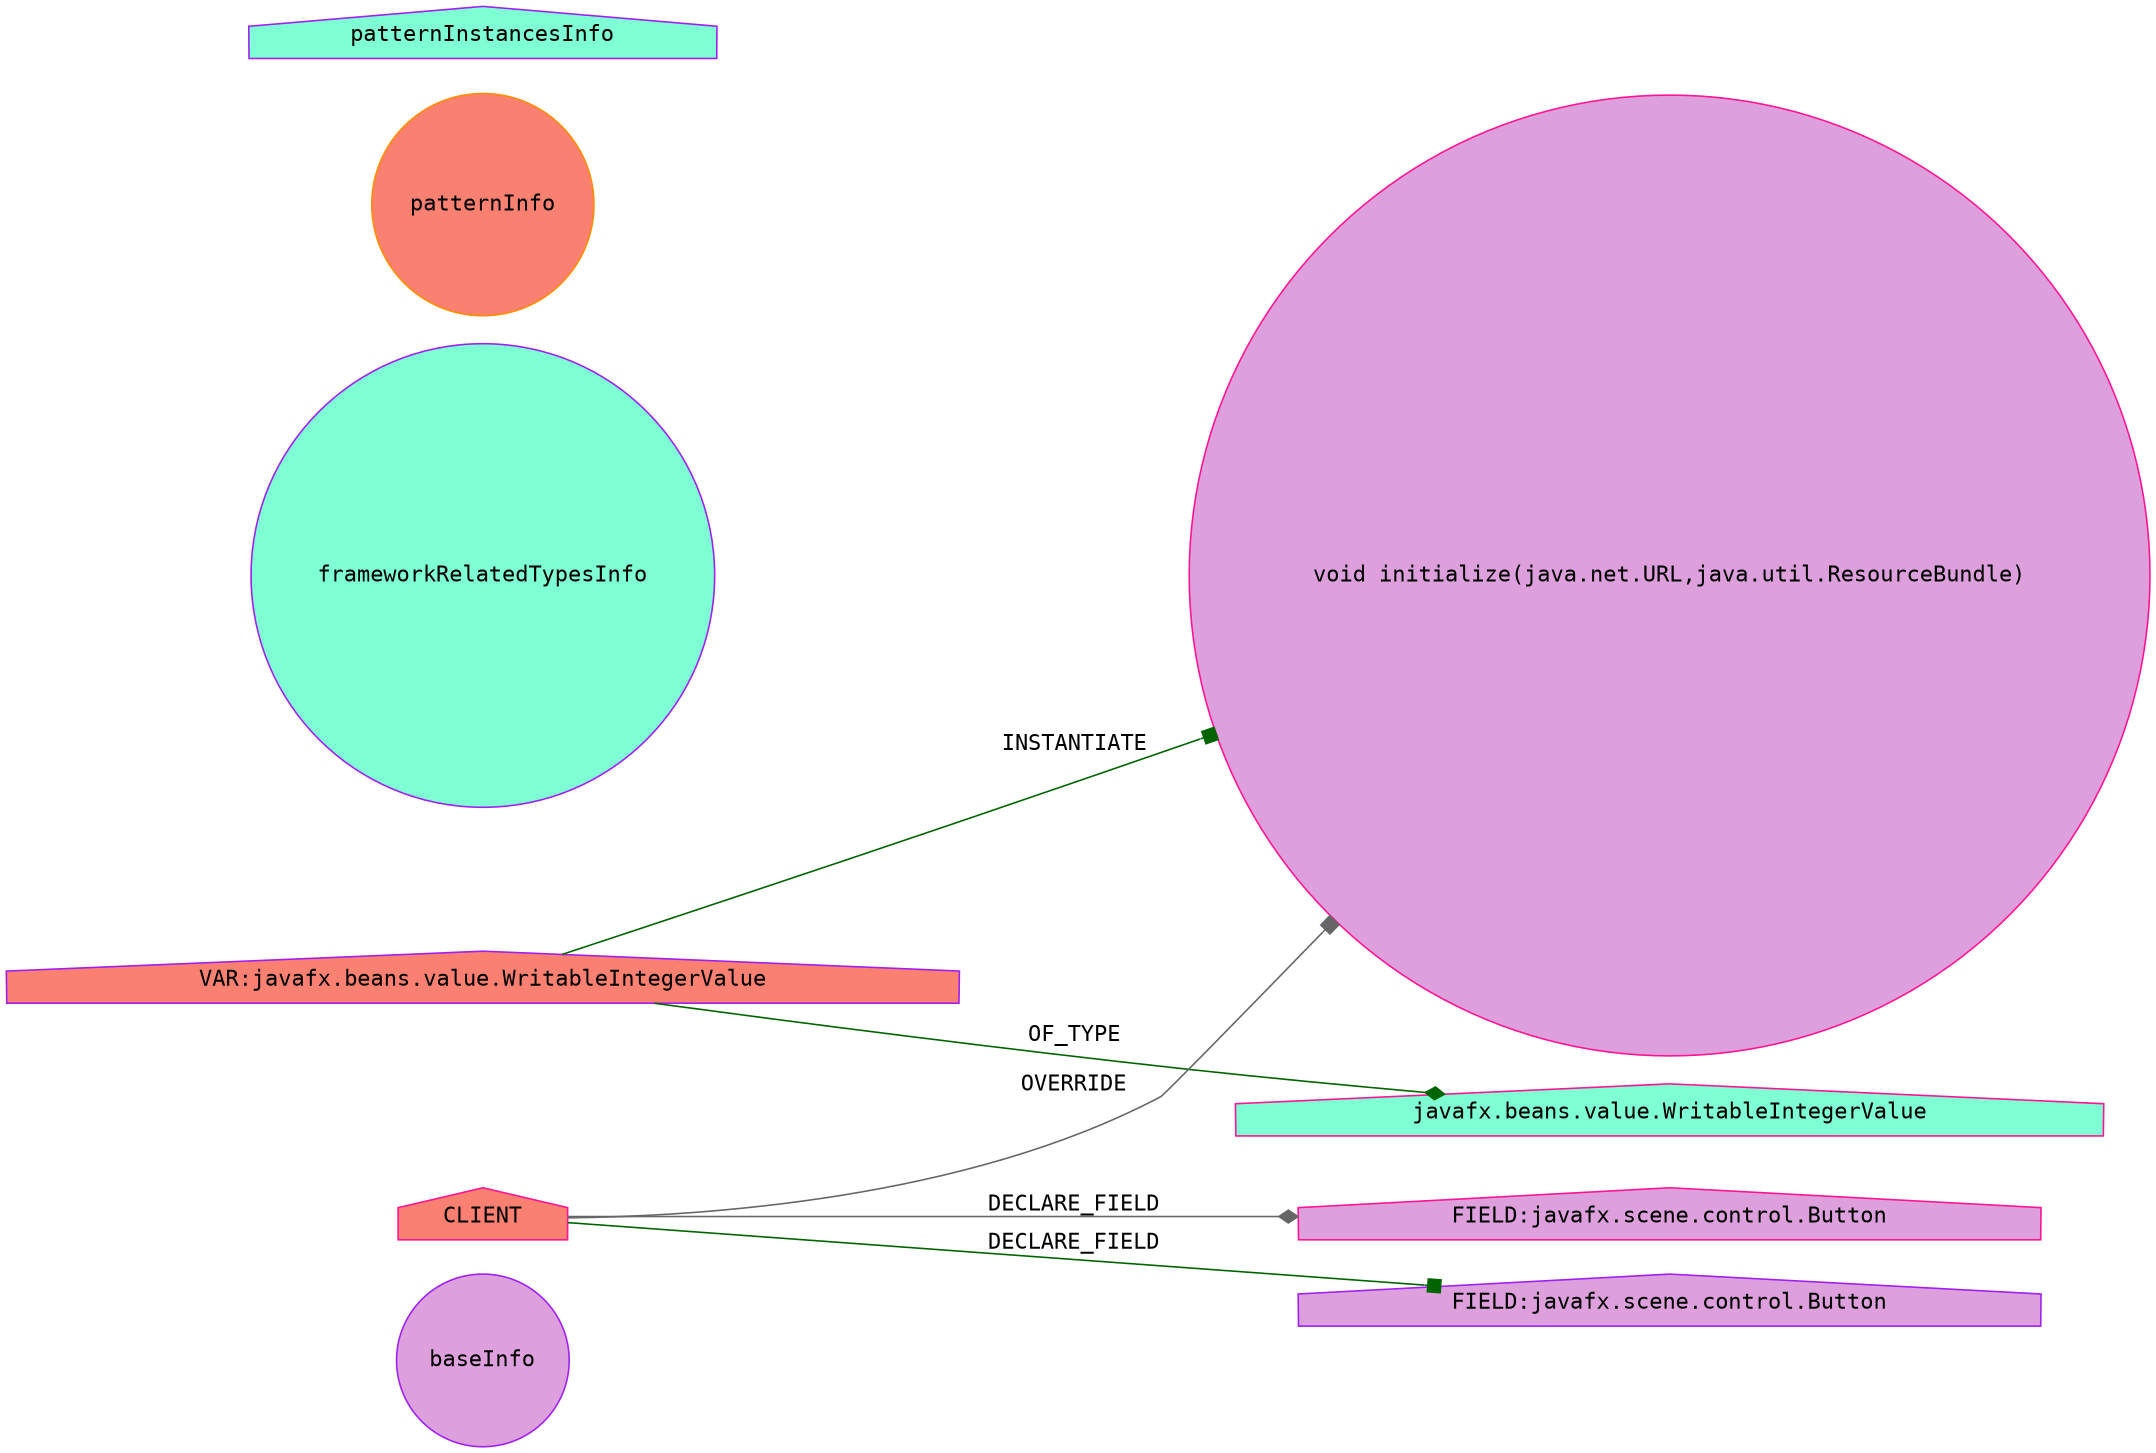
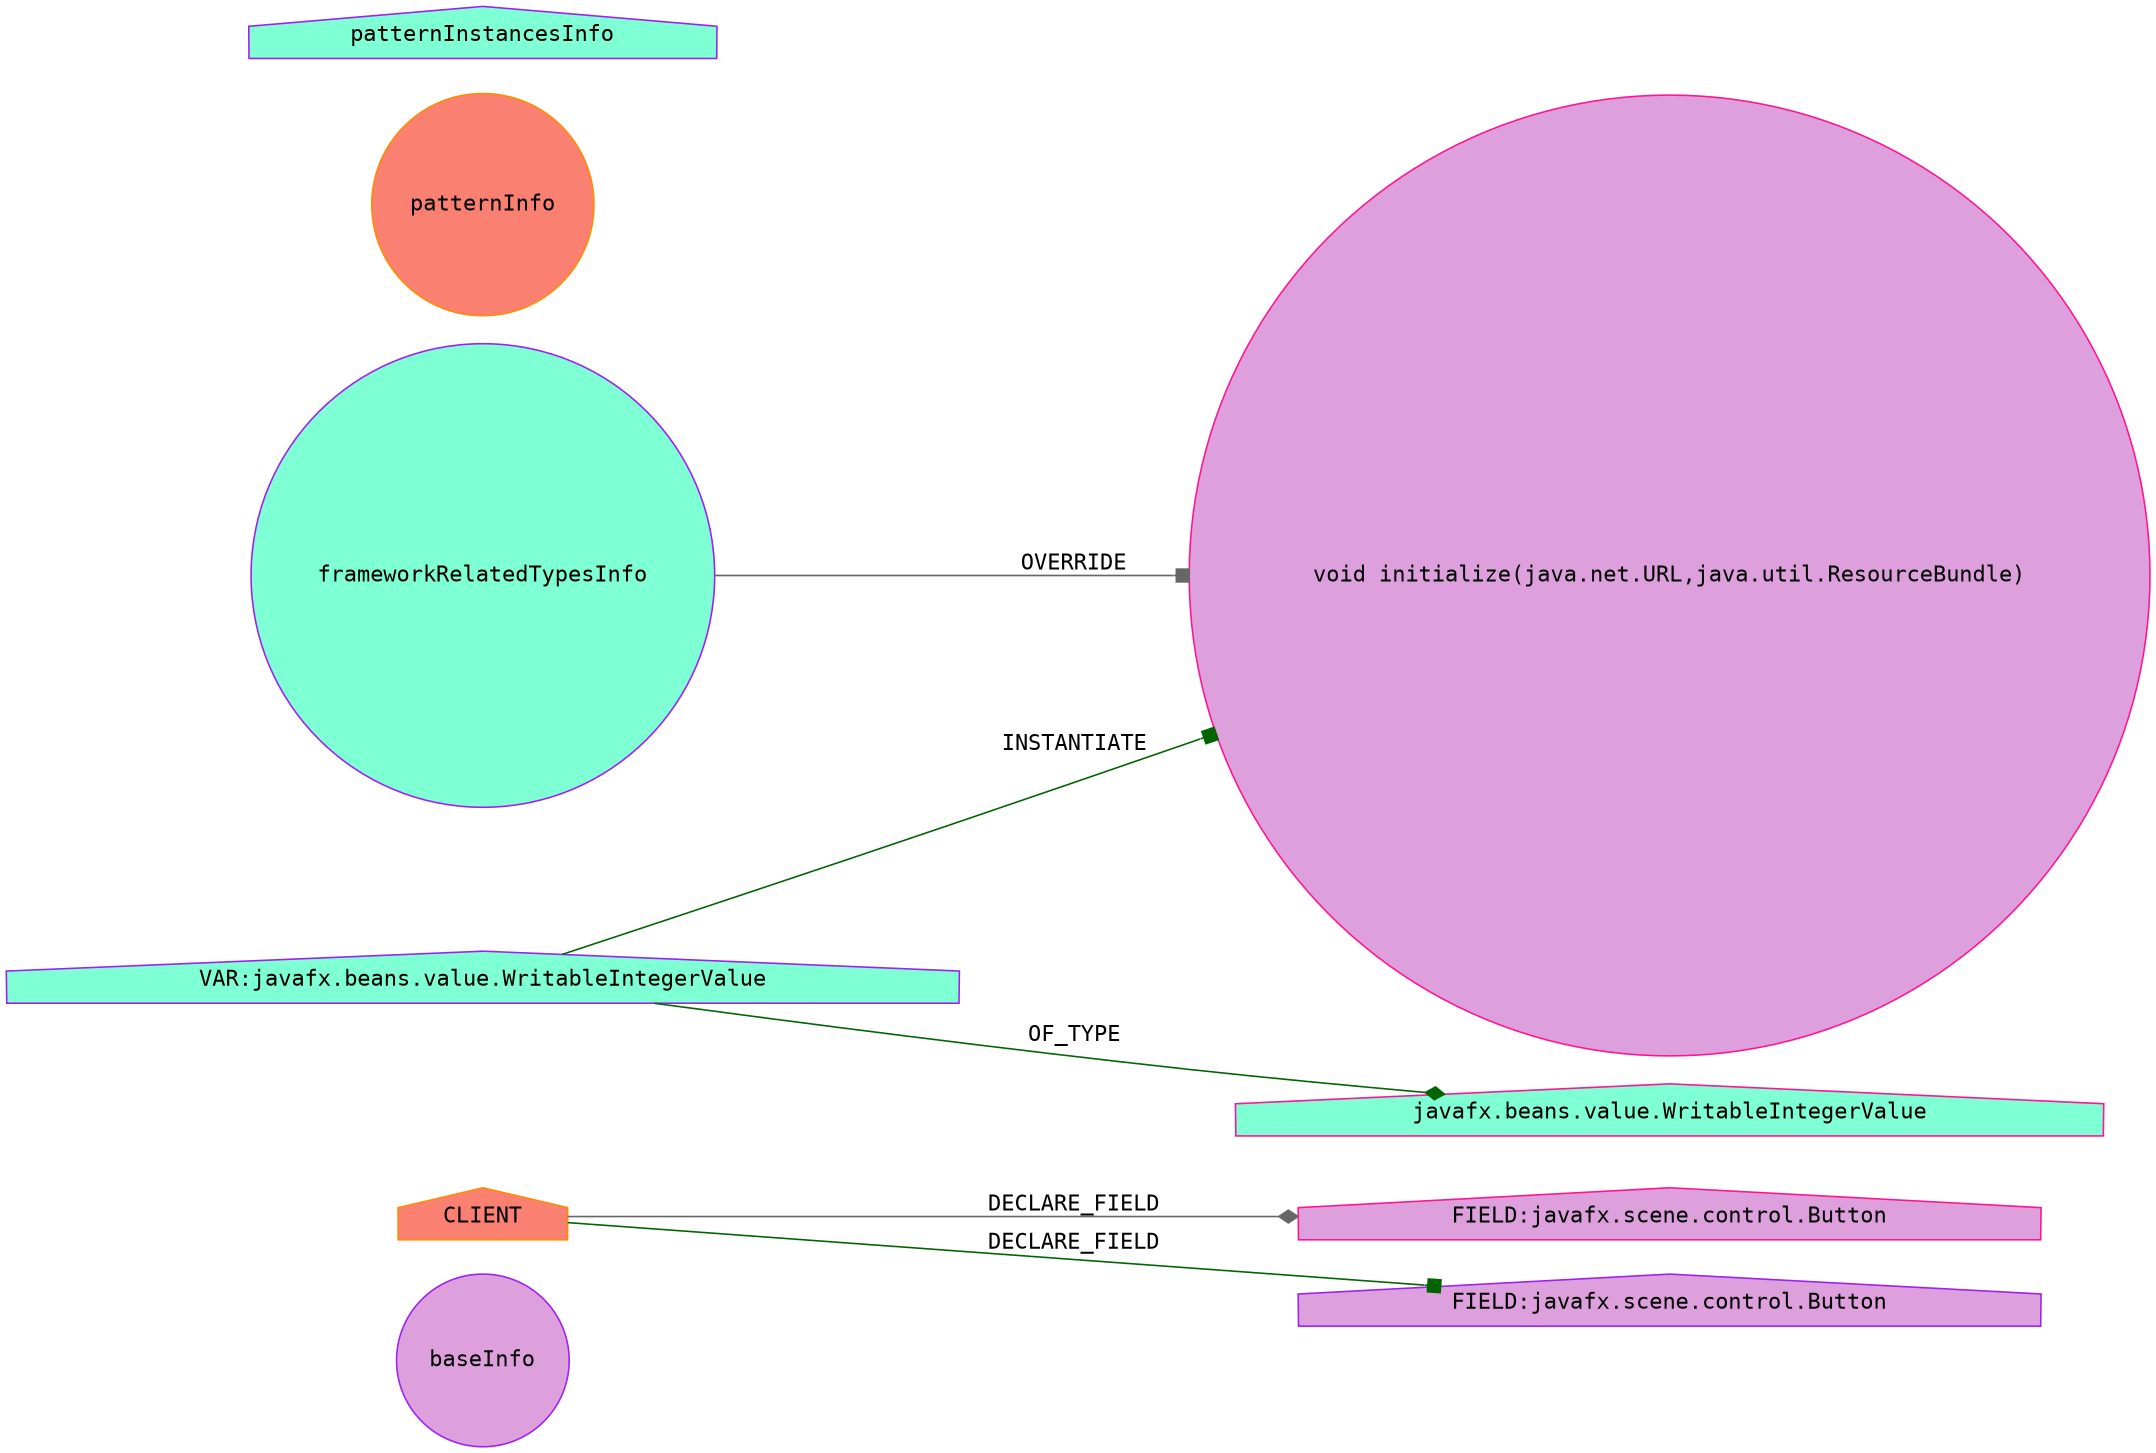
node "VAR:javafx.beans.value.WritableIntegerValue": fillcolor salmon -> aquamarine
edge "CLIENT" -> "void initialize(java.net.URL,java.util.ResourceBundle)": now "frameworkRelatedTypesInfo" -> "void initialize(java.net.URL,java.util.ResourceBundle)"
node "CLIENT": color deeppink -> darkorange
